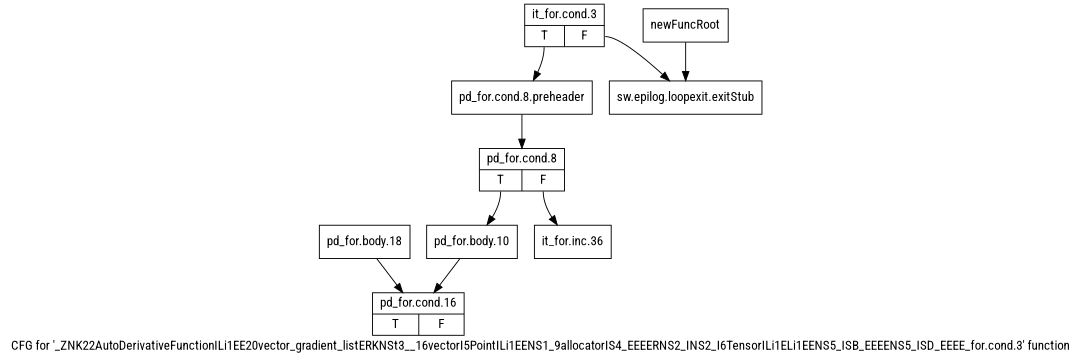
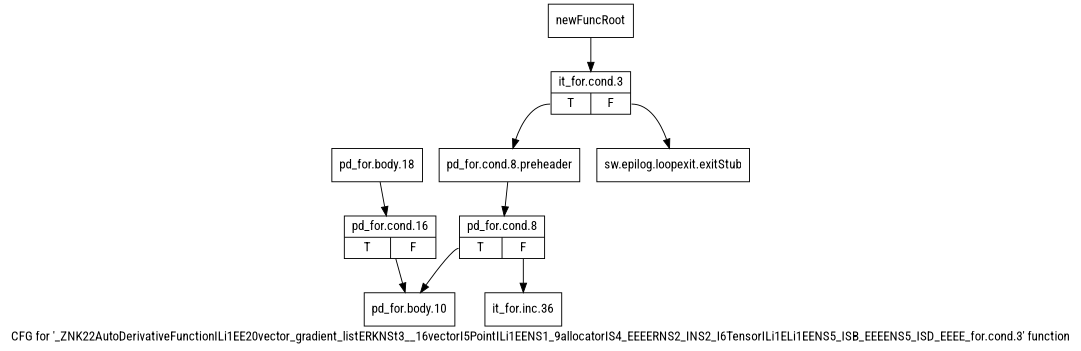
edge "newFuncRoot" -> "sw.epilog.loopexit.exitStub": now "newFuncRoot" -> "it_for.cond.3"
edge "pd_for.body.10" -> "pd_for.cond.16": reversed
